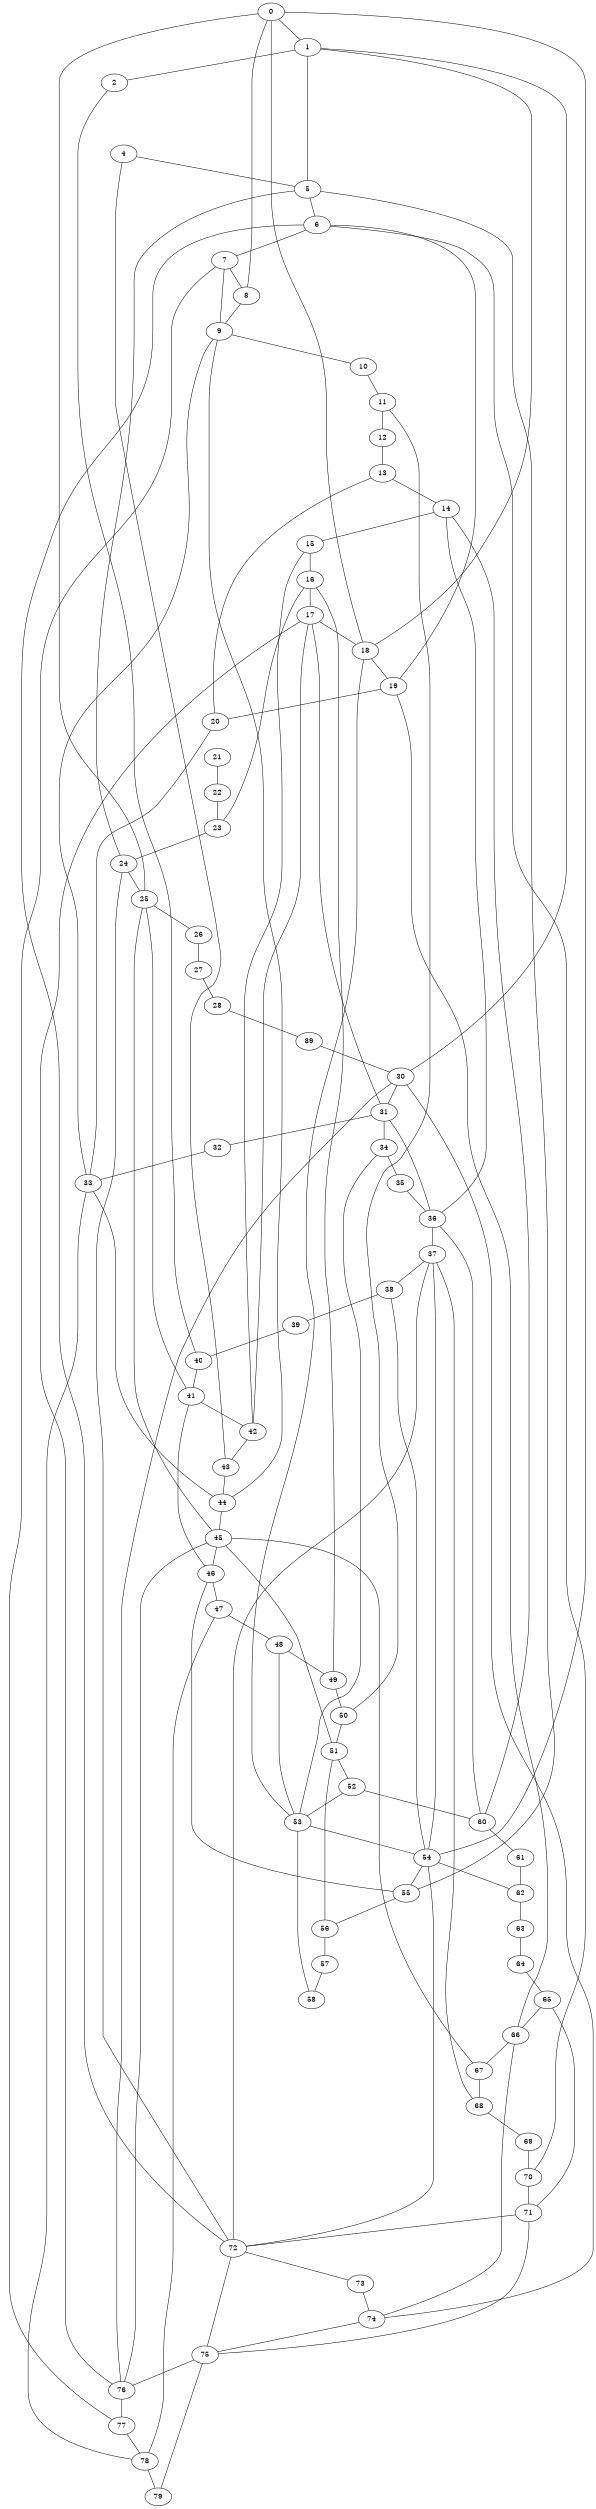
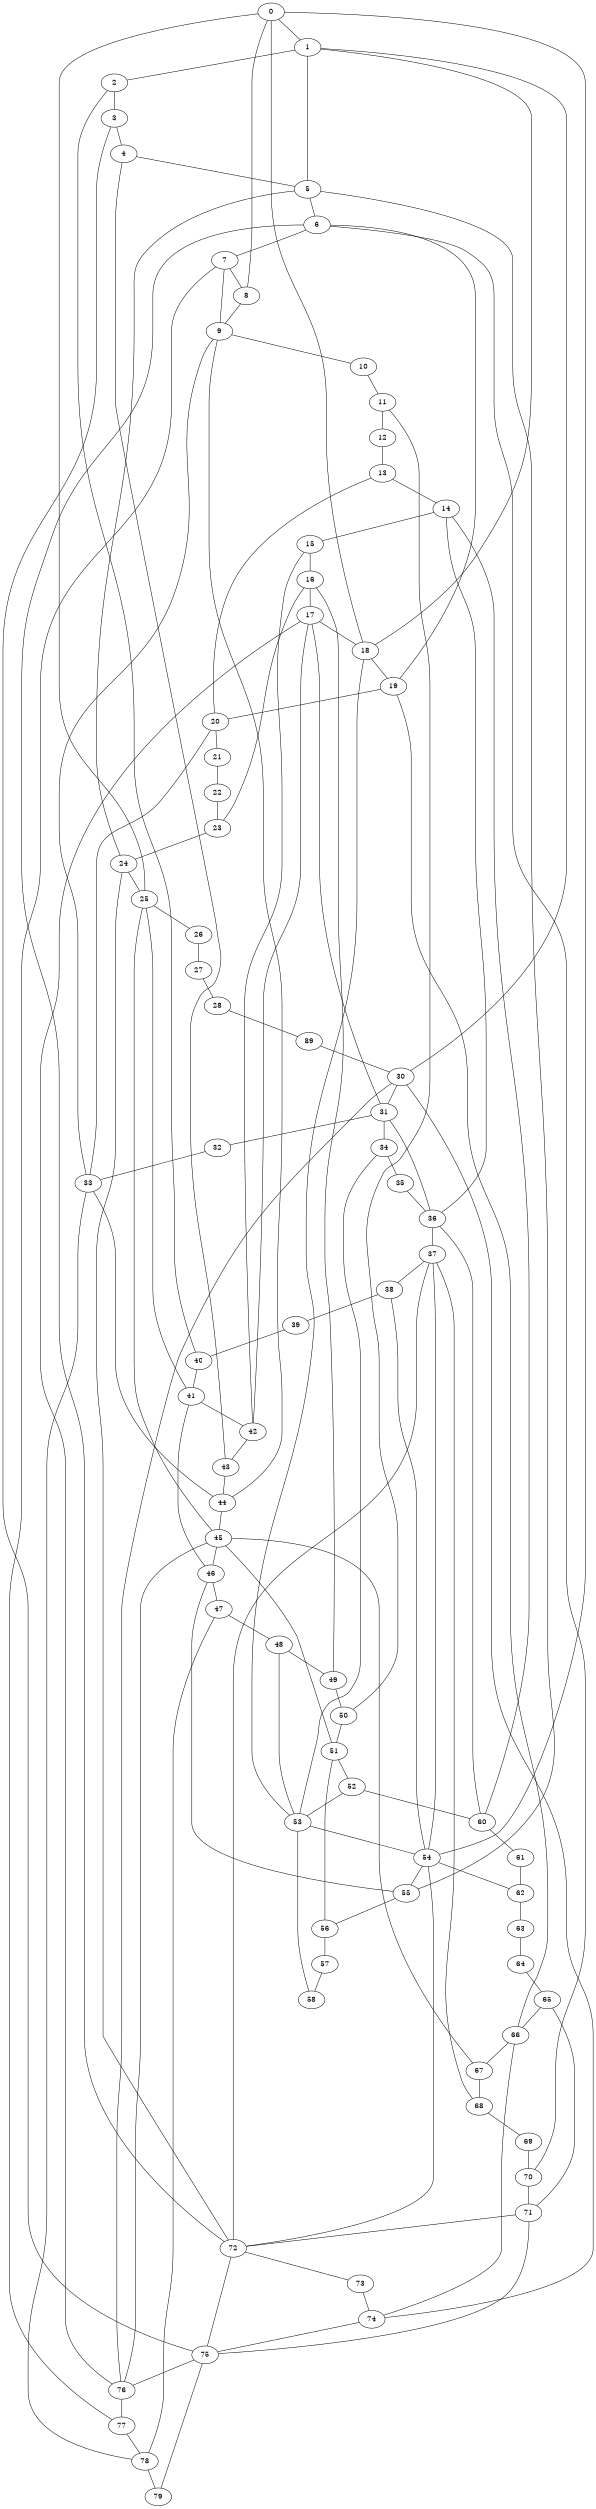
node "3": added
edge "20" -- "21": added
